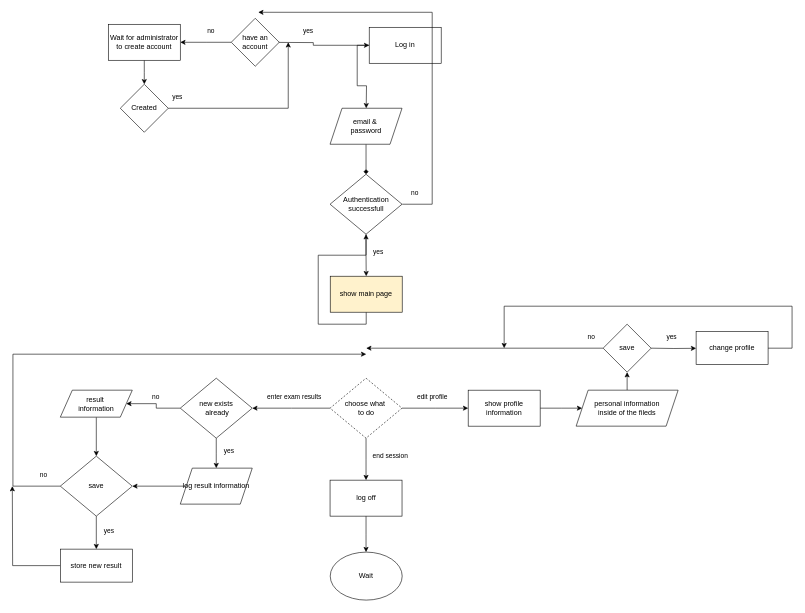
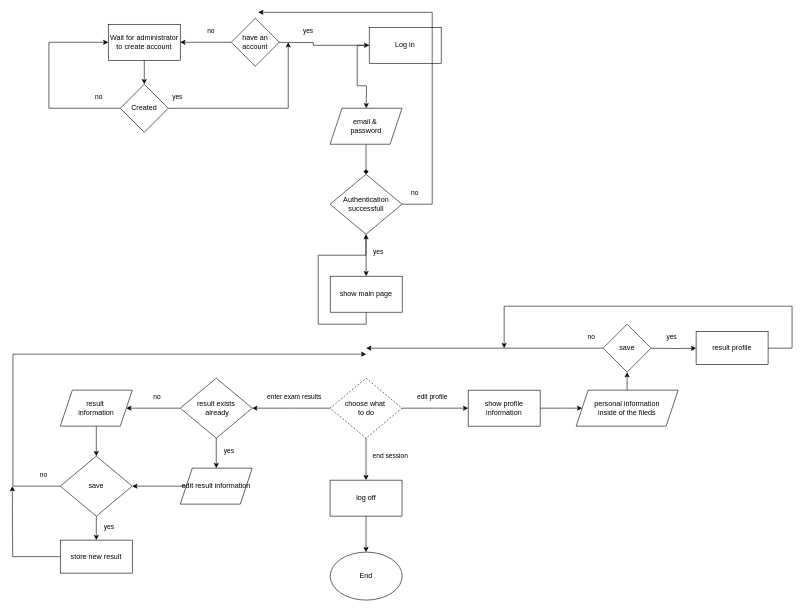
edge "Created" -> "Wait for administrator to create account": added, label "no"
node "show main page": fillcolor #fff2cc -> #ffffff
node "change profile": label "change profile" -> "result profile"
node "result information": size 72x27 -> 72x36
node "new exists already": label "new exists already" -> "result exists already"
node "log result information": label "log result information" -> "edit result information"
node "store new result": moved (96, 566) -> (96, 557)
node "Wait": label "Wait" -> "End"
